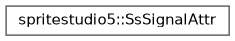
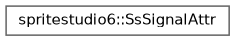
node "spritestudio5::SsSignalAttr": label "spritestudio5::SsSignalAttr" -> "spritestudio6::SsSignalAttr"
